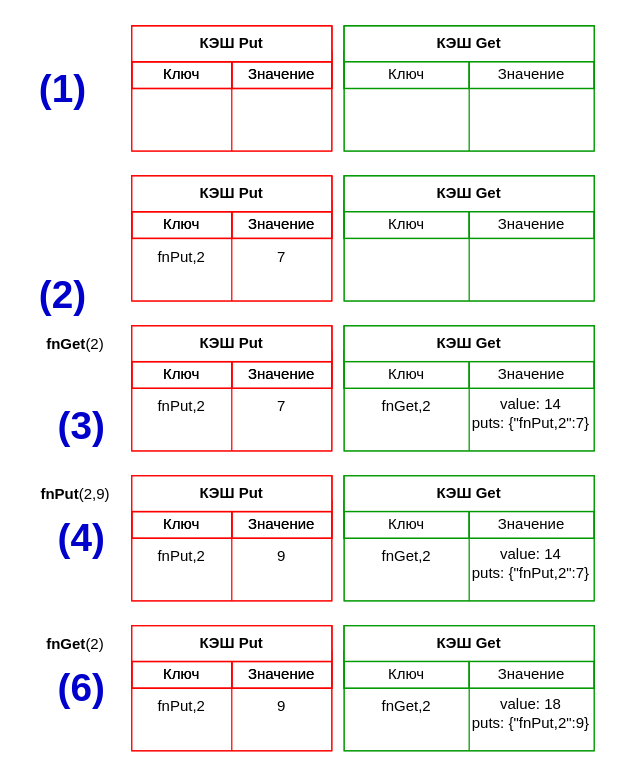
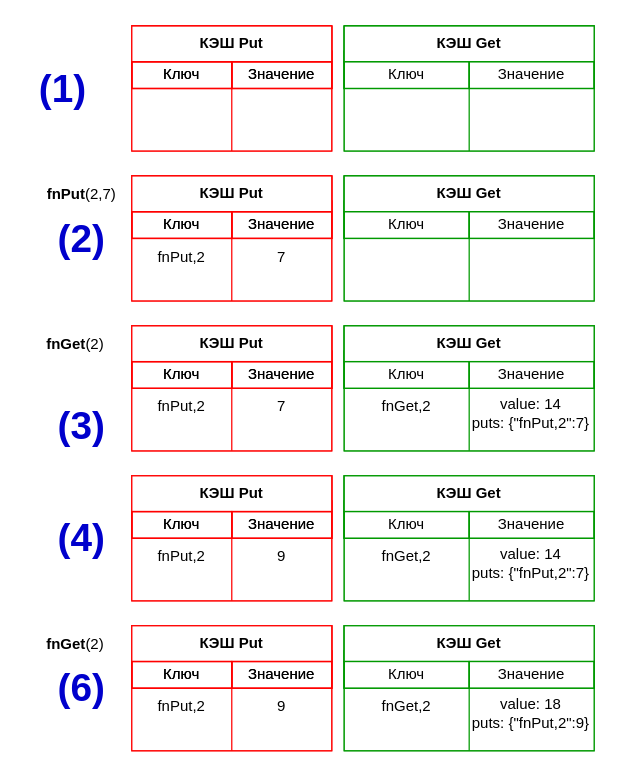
node "fnPut(2,7)": added
node "(2)": moved (63, 294) -> (82, 238)
node "fnPut(2,9)": removed
